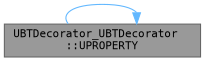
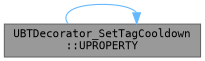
node "UBTDecorator_UBTDecorator ::UPROPERTY": label "UBTDecorator_UBTDecorator ::UPROPERTY" -> "UBTDecorator_SetTagCooldown ::UPROPERTY"
